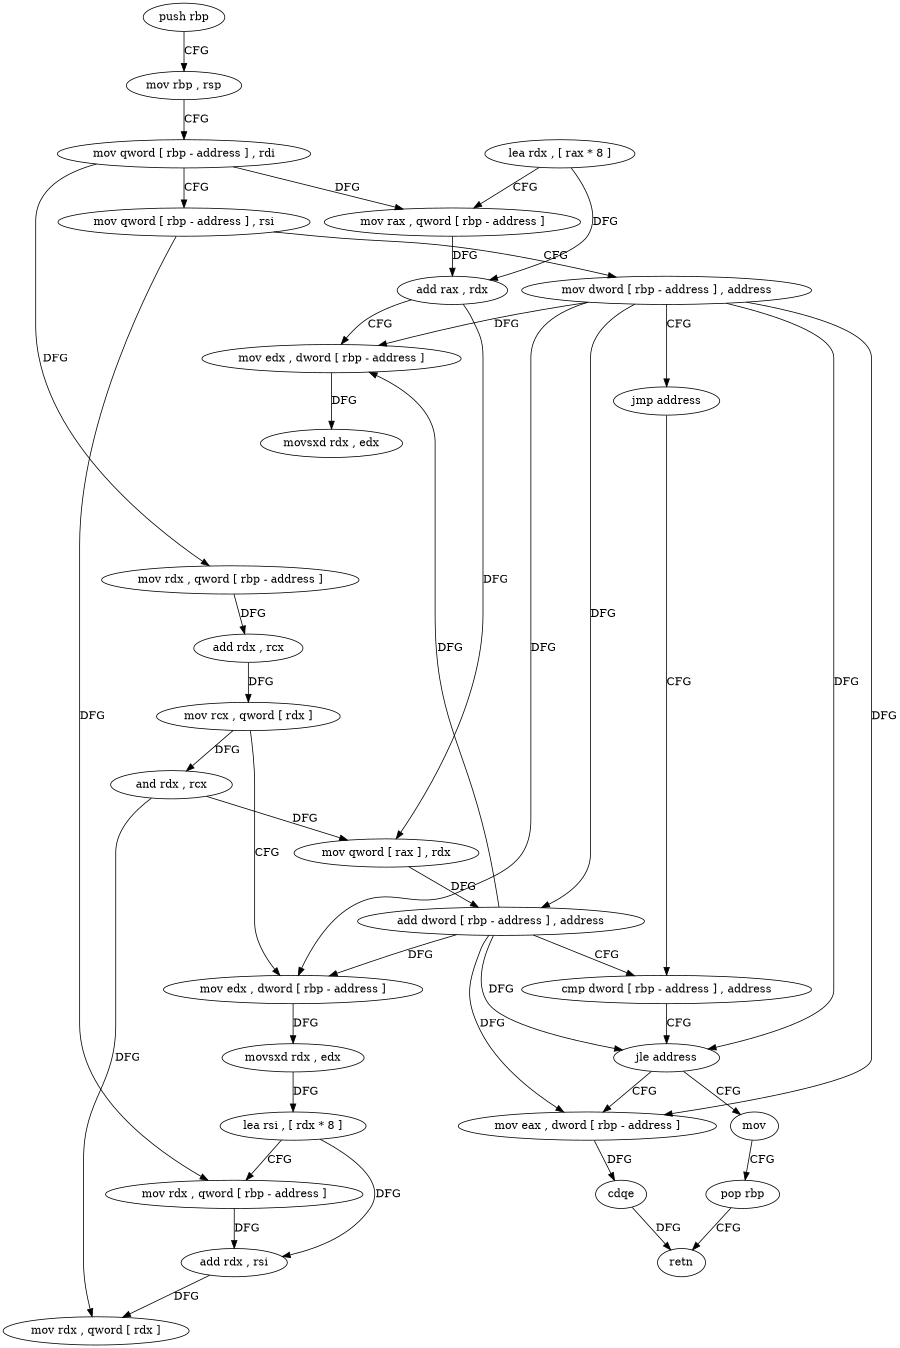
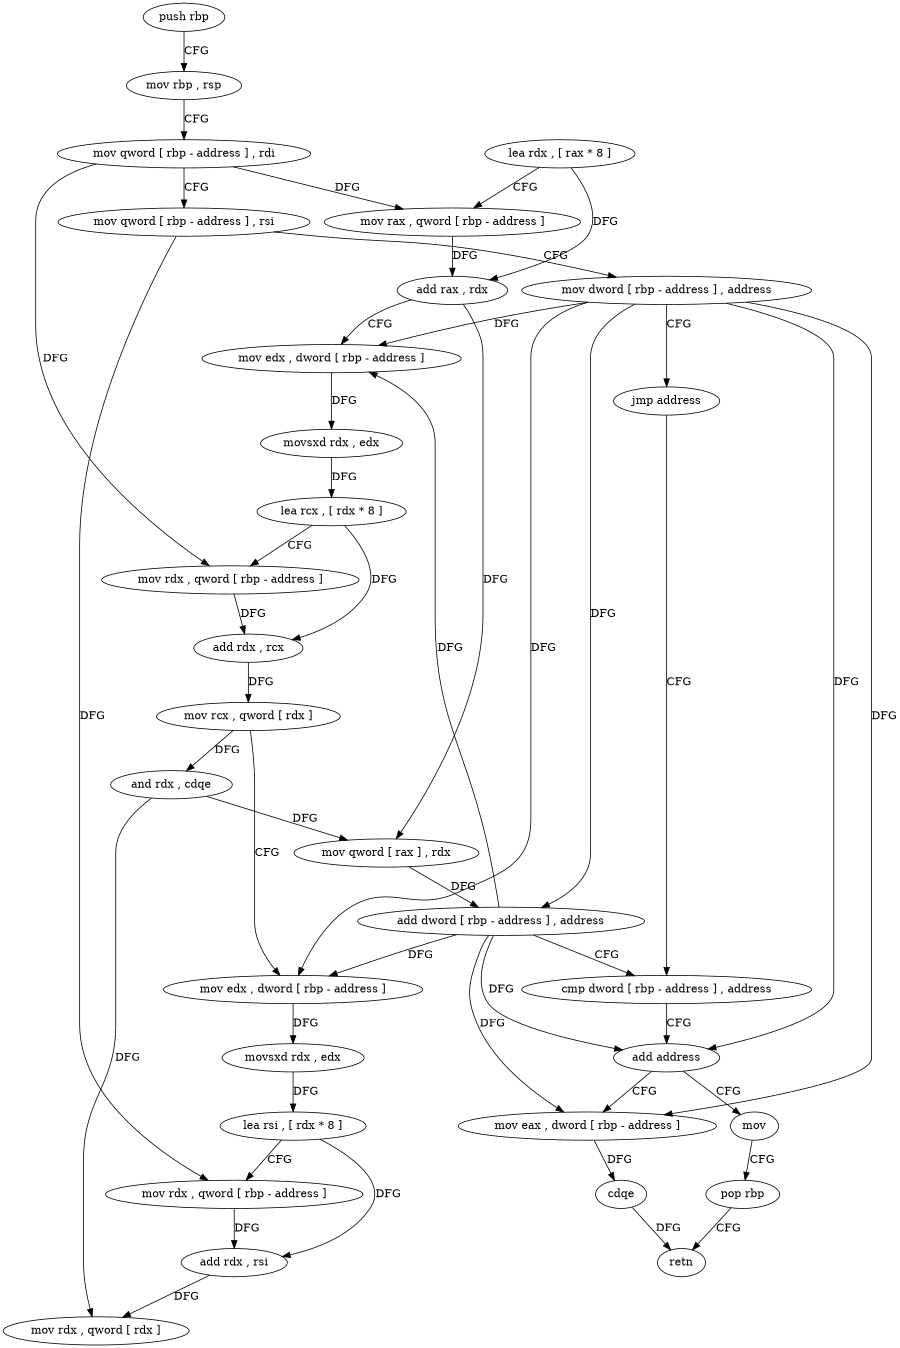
node "lea rcx , [ rdx * 8 ]": added
node "and rdx , rcx": label "and rdx , rcx" -> "and rdx , cdqe"
node "jle address": label "jle address" -> "add address"
